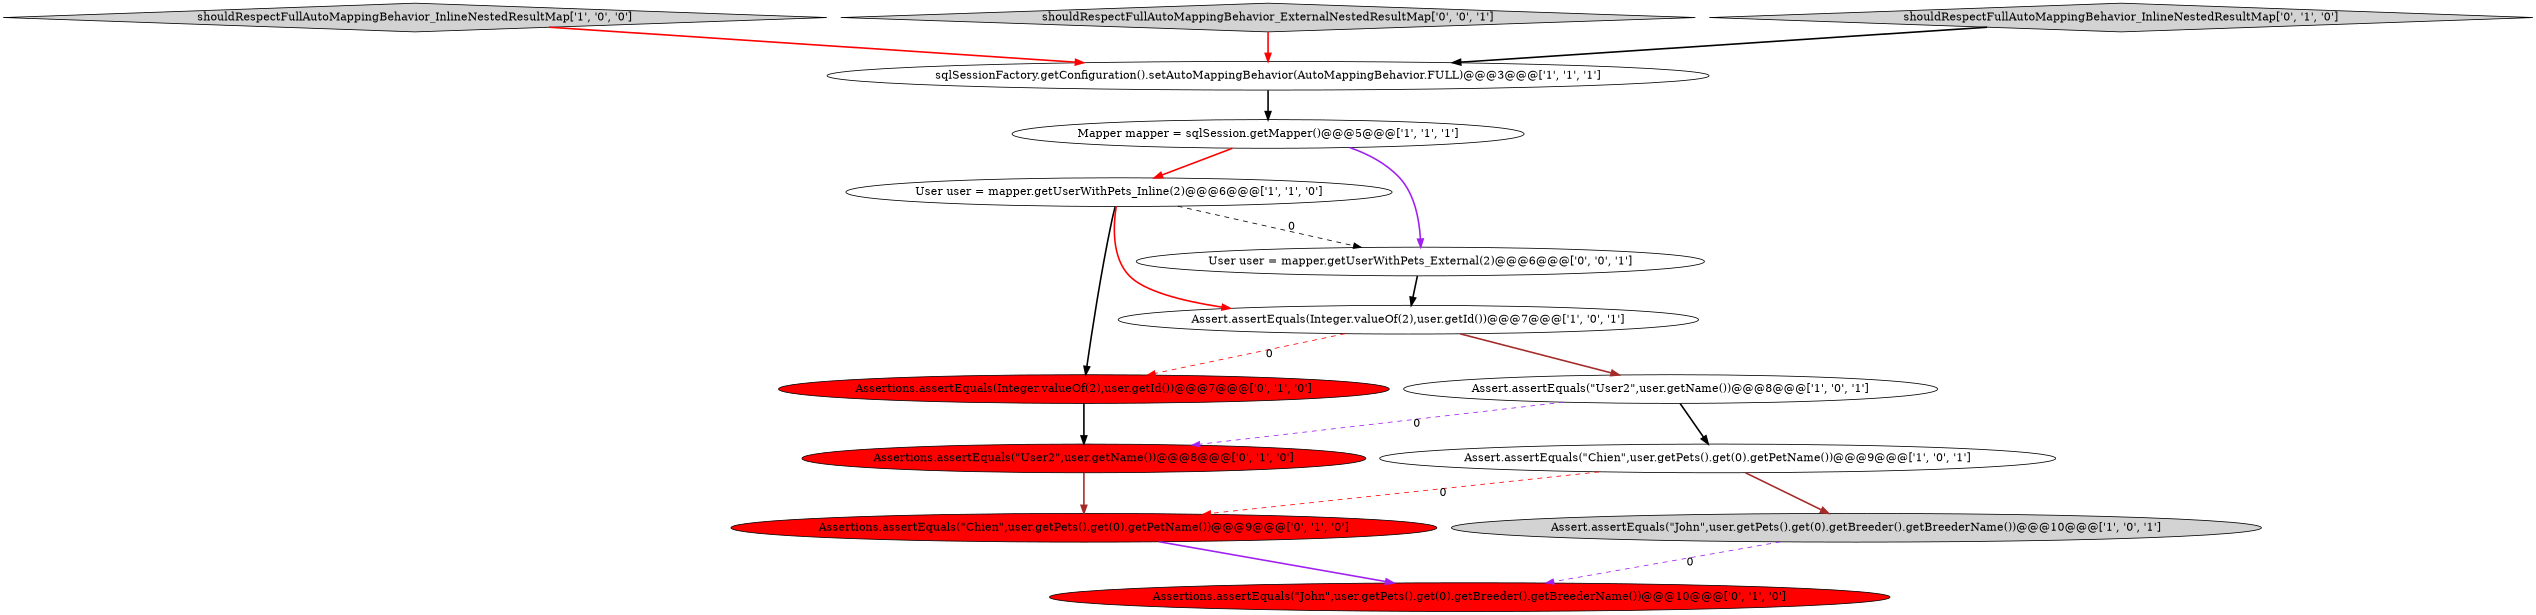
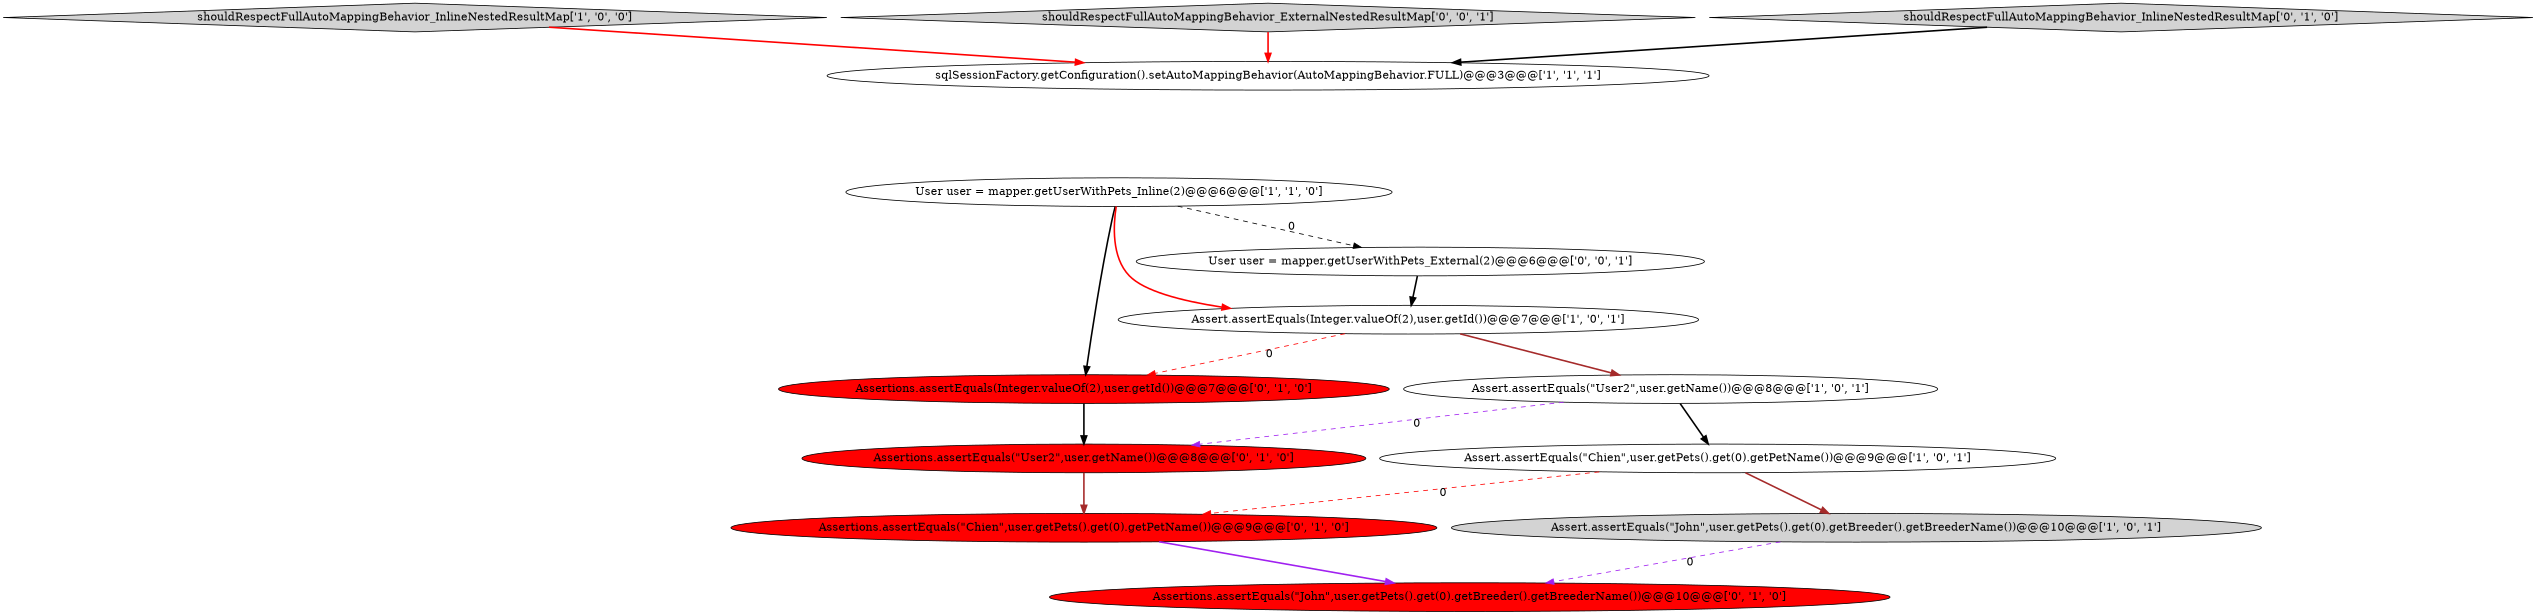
node "Mapper mapper = sqlSession.getMapper()@@@5@@@['1', '1', '1']": removed
